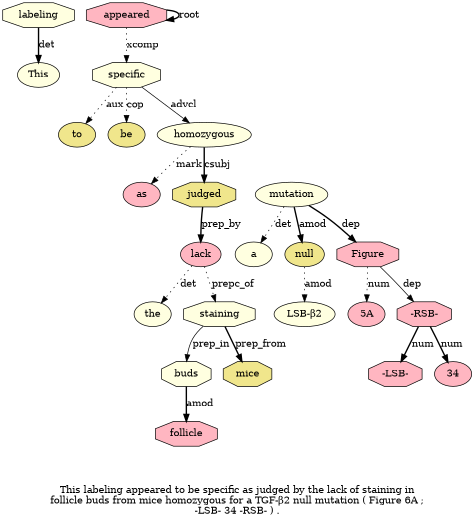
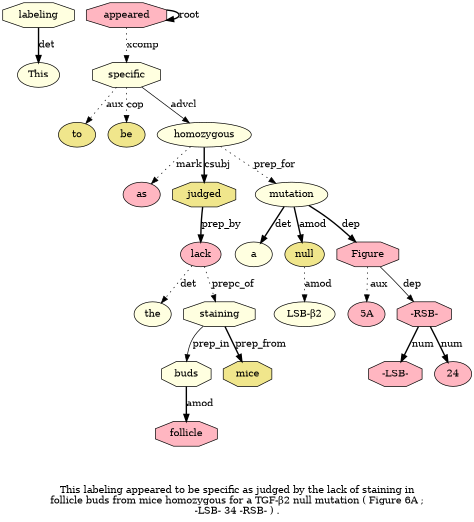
edge "homozygous" -> "mutation": added, label "prep_for"
edge "mutation" -> "a": style dotted -> bold
edge "Figure" -> "5A": label "num" -> "aux"
node "34": label "34" -> "24"
